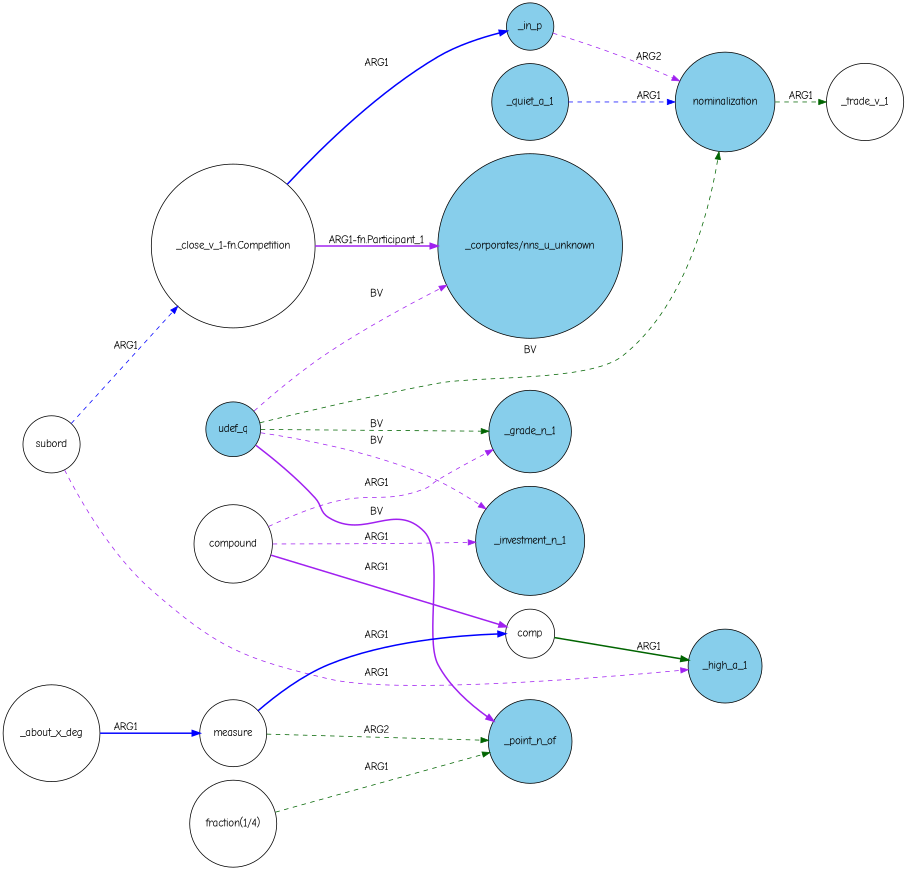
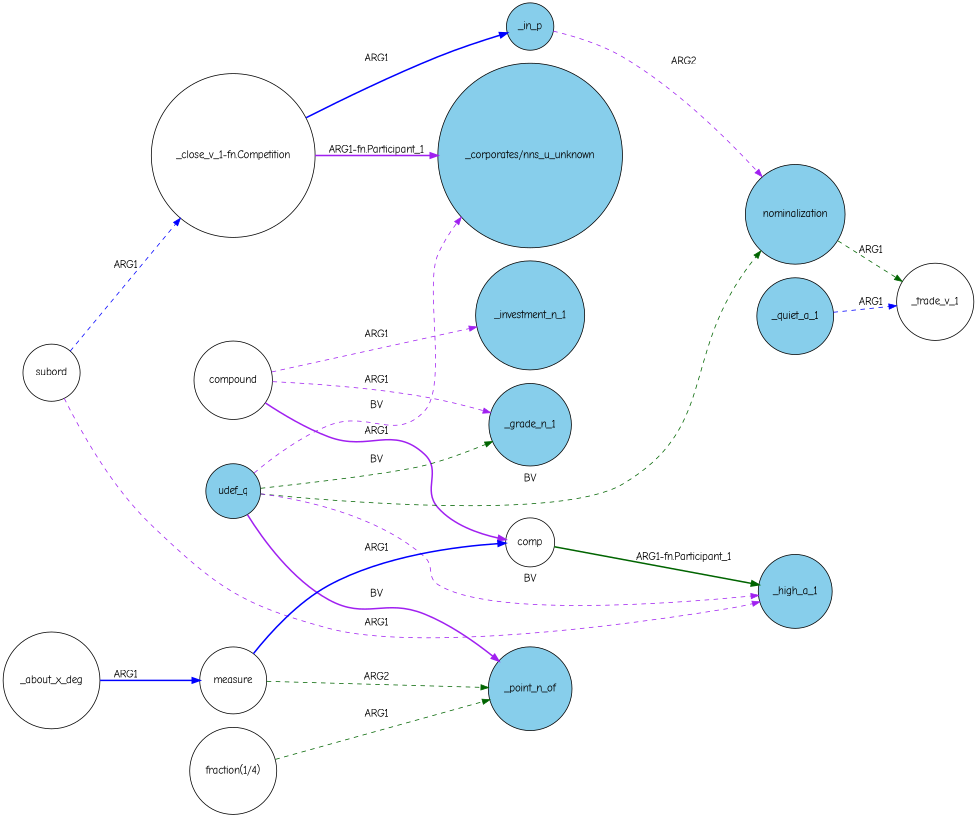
edge "_quiet_a_1" -> "nominalization": now "_quiet_a_1" -> "_trade_v_1"
edge "udef_q" -> "_investment_n_1": now "udef_q" -> "_high_a_1"
edge "comp" -> "_high_a_1": label "ARG1" -> "ARG1-fn.Participant_1"
